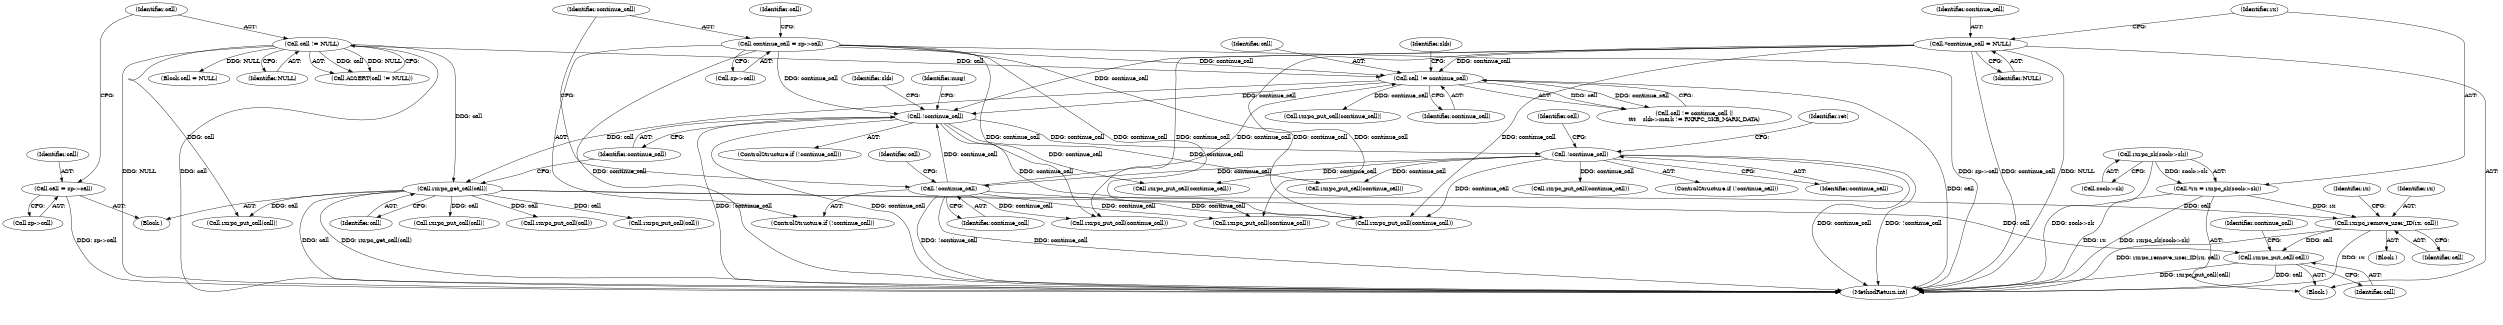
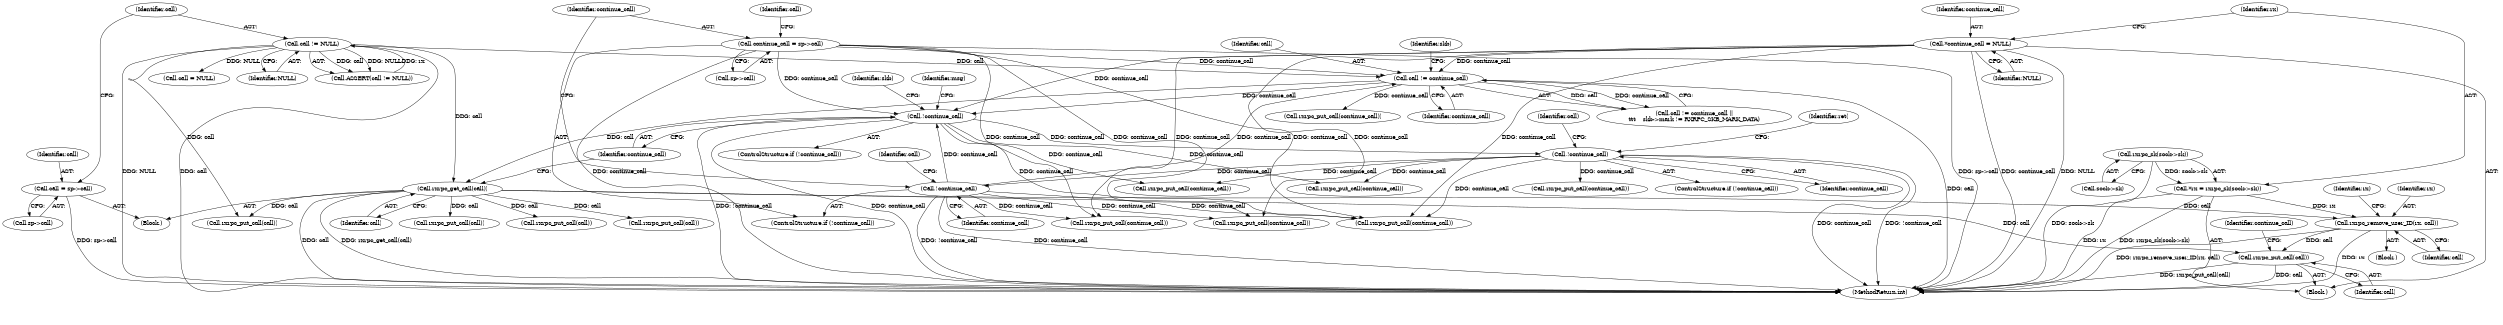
edge "(Call,ASSERT(call != NULL))" -> "(Call,call != NULL)": label "CFG: " -> "DDG: rx"
node "(Block,call = NULL)": label "(Block,call = NULL)" -> "(Call,call = NULL)"
